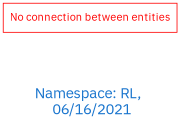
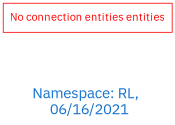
node "No connection between entities": label "No connection between entities" -> "No connection entities entities"
